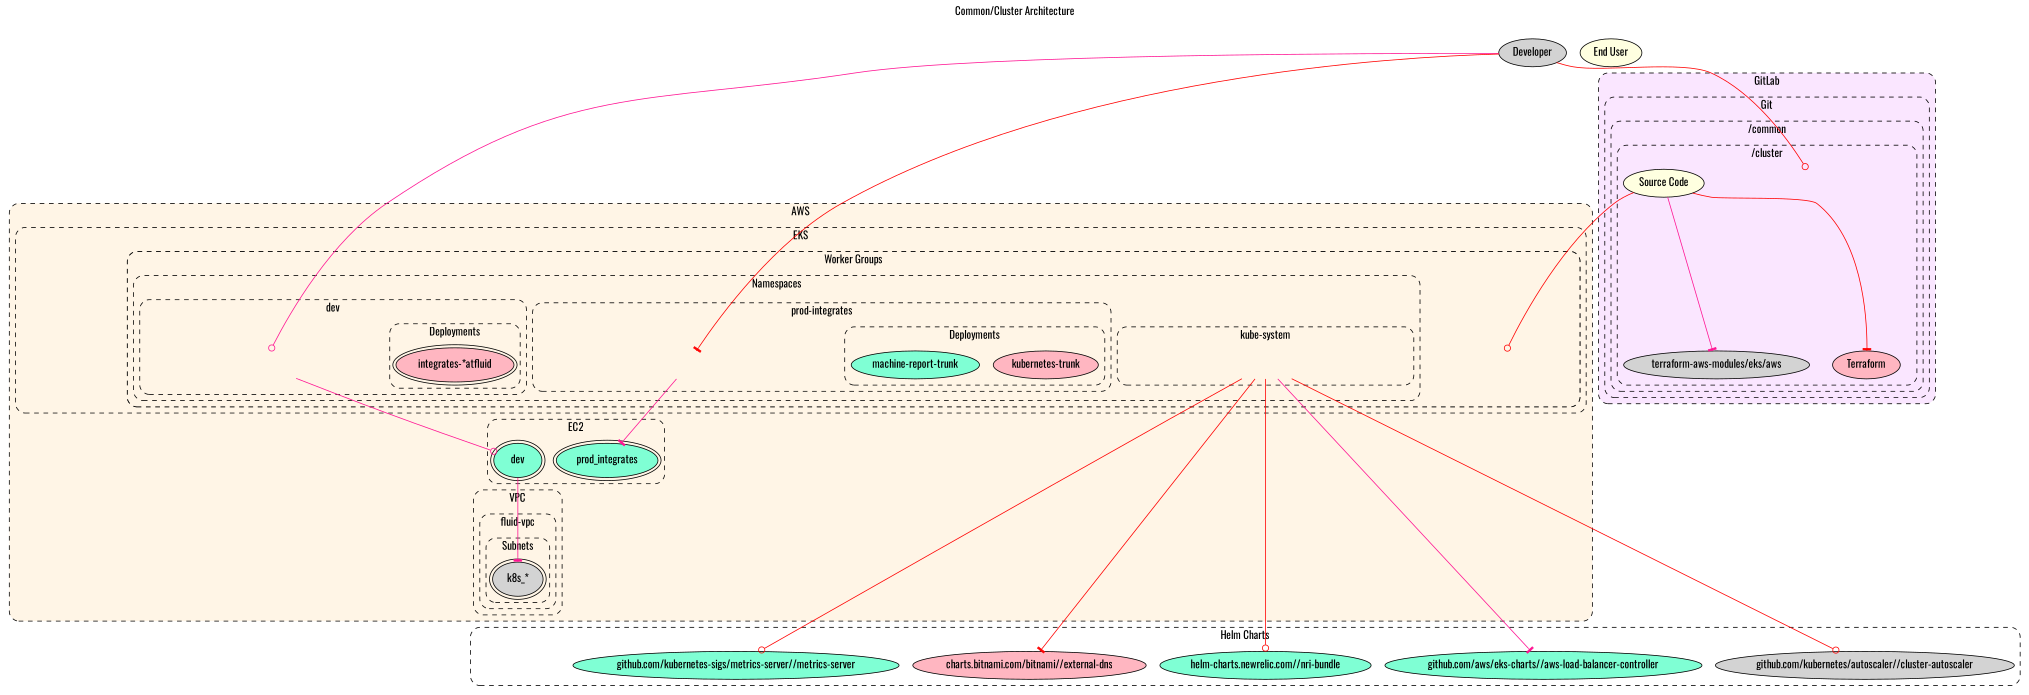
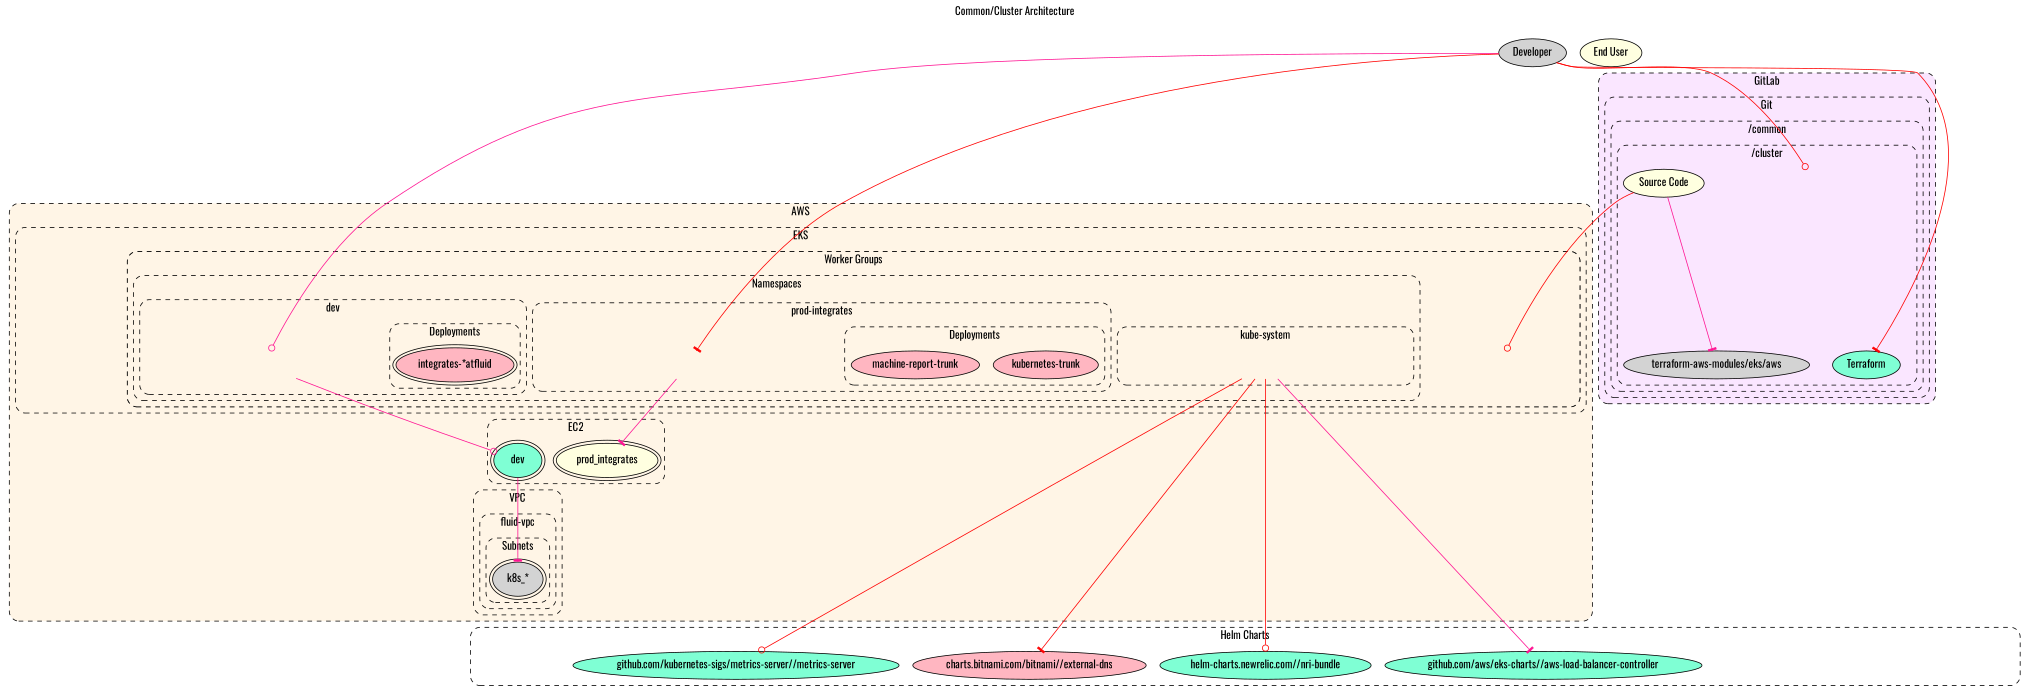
edge "Source Code" -> "Terraform": now "Developer" -> "Terraform"
node "machine-report-trunk": fillcolor aquamarine -> lightpink
node "Terraform": fillcolor lightpink -> aquamarine
node "prod_integrates": fillcolor aquamarine -> lightyellow
node "github.com/kubernetes/autoscaler//cluster-autoscaler": removed
